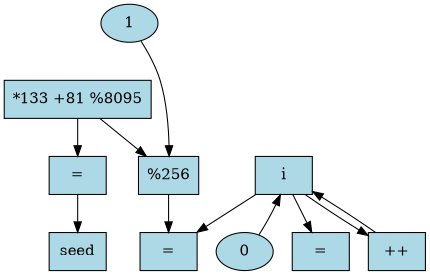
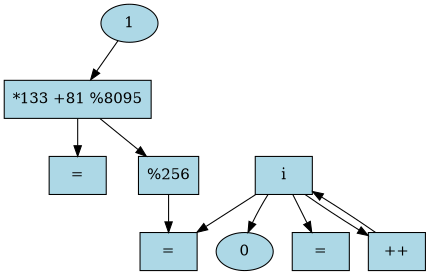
edge "1" -> "%256": now "1" -> "*133 +81 %8095"
edge "0" -> "i": reversed
node "seed": removed
